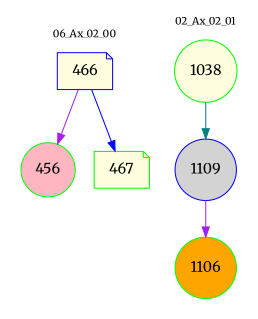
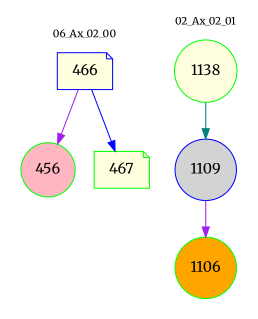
node "1038": label "1038" -> "1138"
